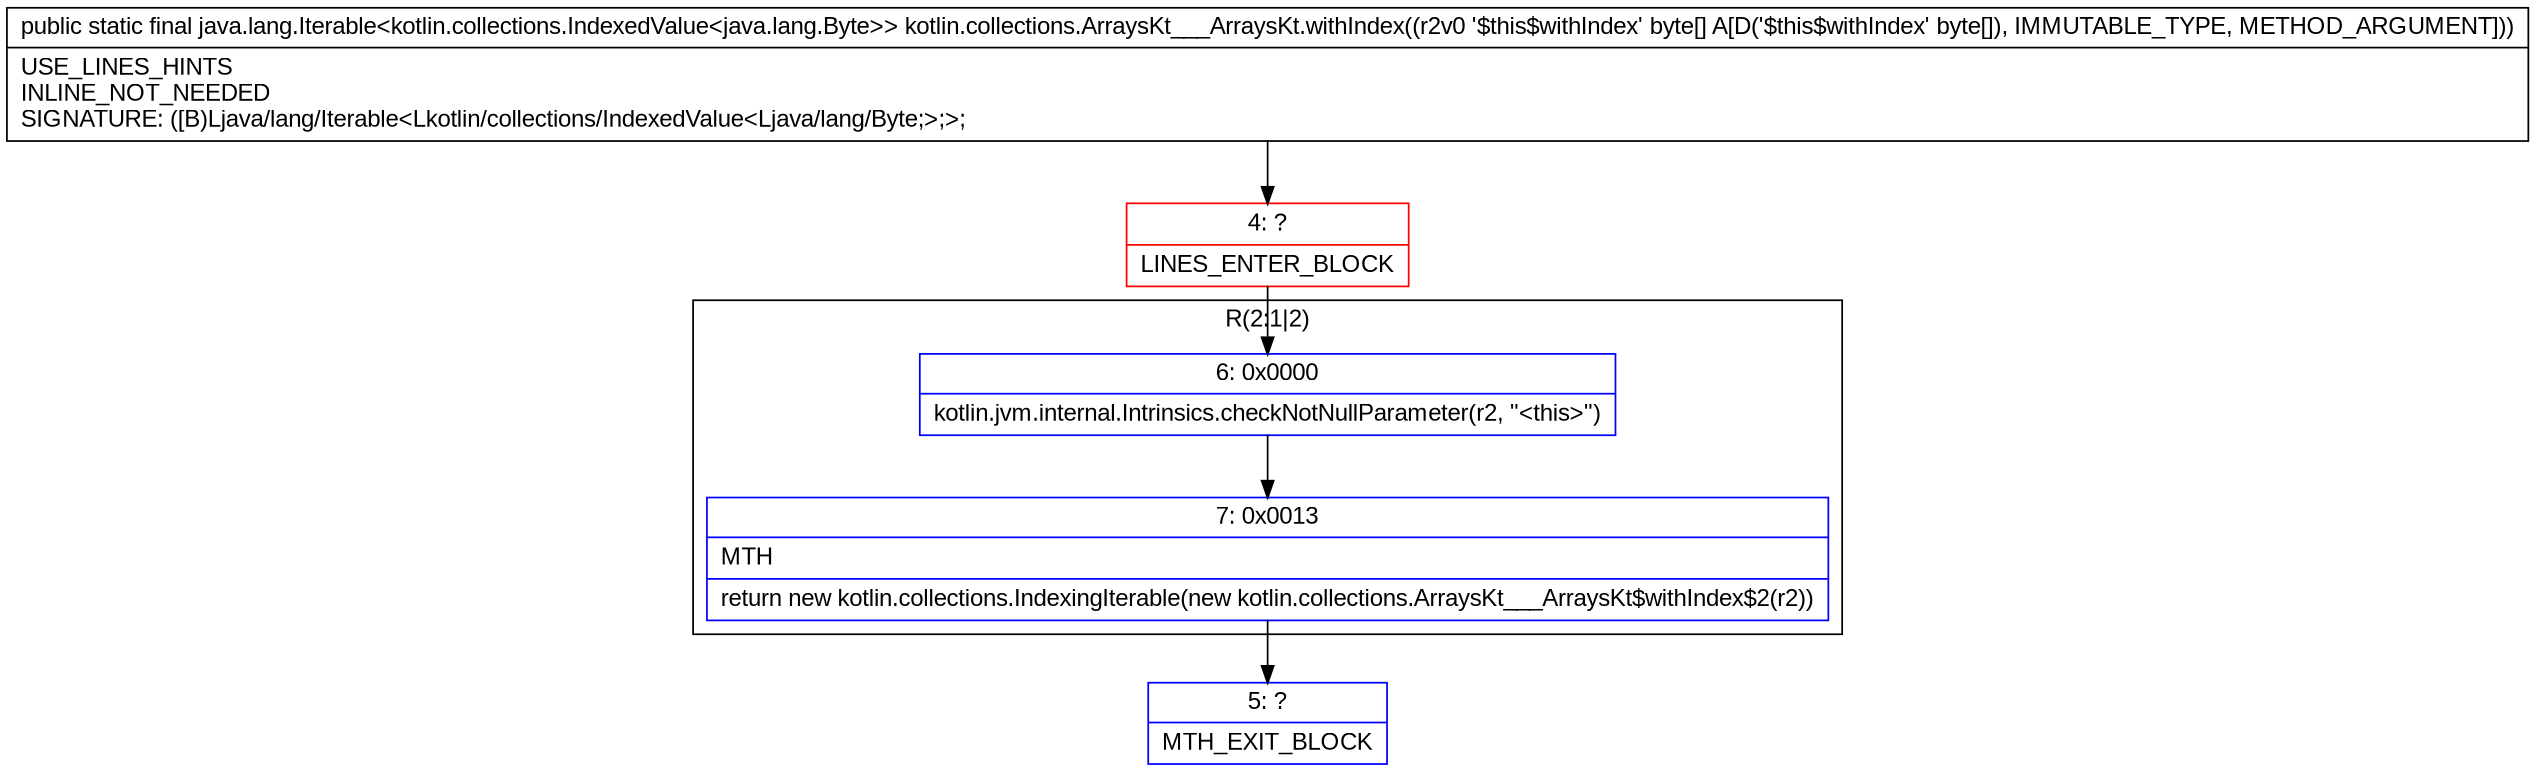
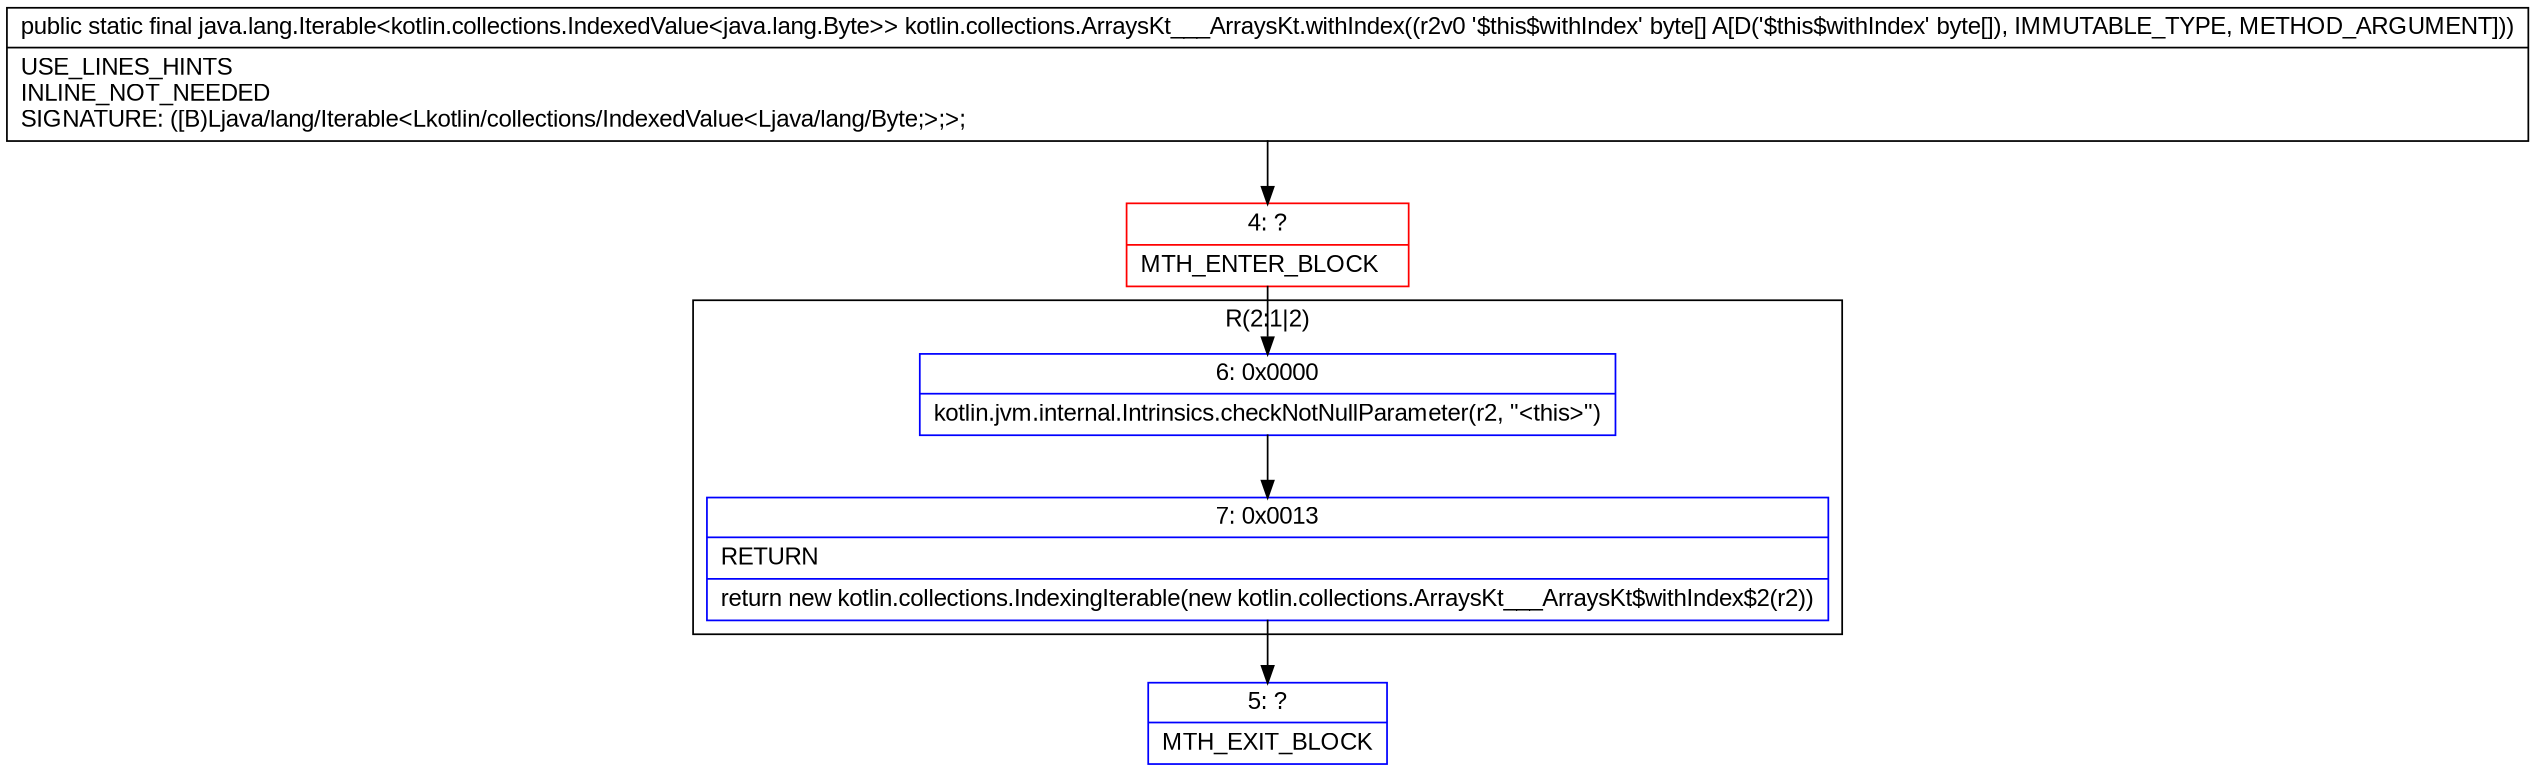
node "4: ?": text "LINES_ENTER_BLOCK" -> "MTH_ENTER_BLOCK"
node "7: 0x0013": text "MTH" -> "RETURN"
